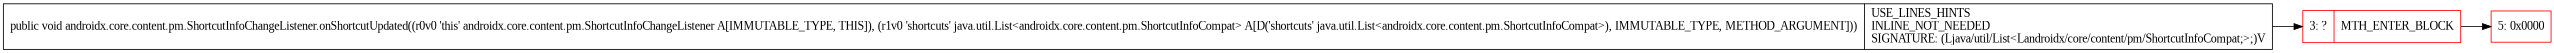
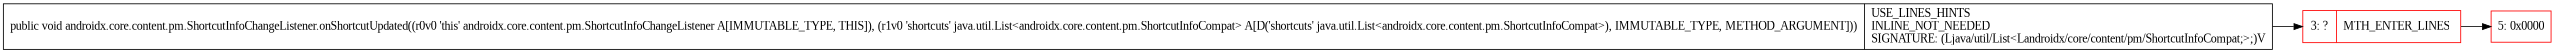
node "3: ?": text "MTH_ENTER_BLOCK" -> "MTH_ENTER_LINES"
